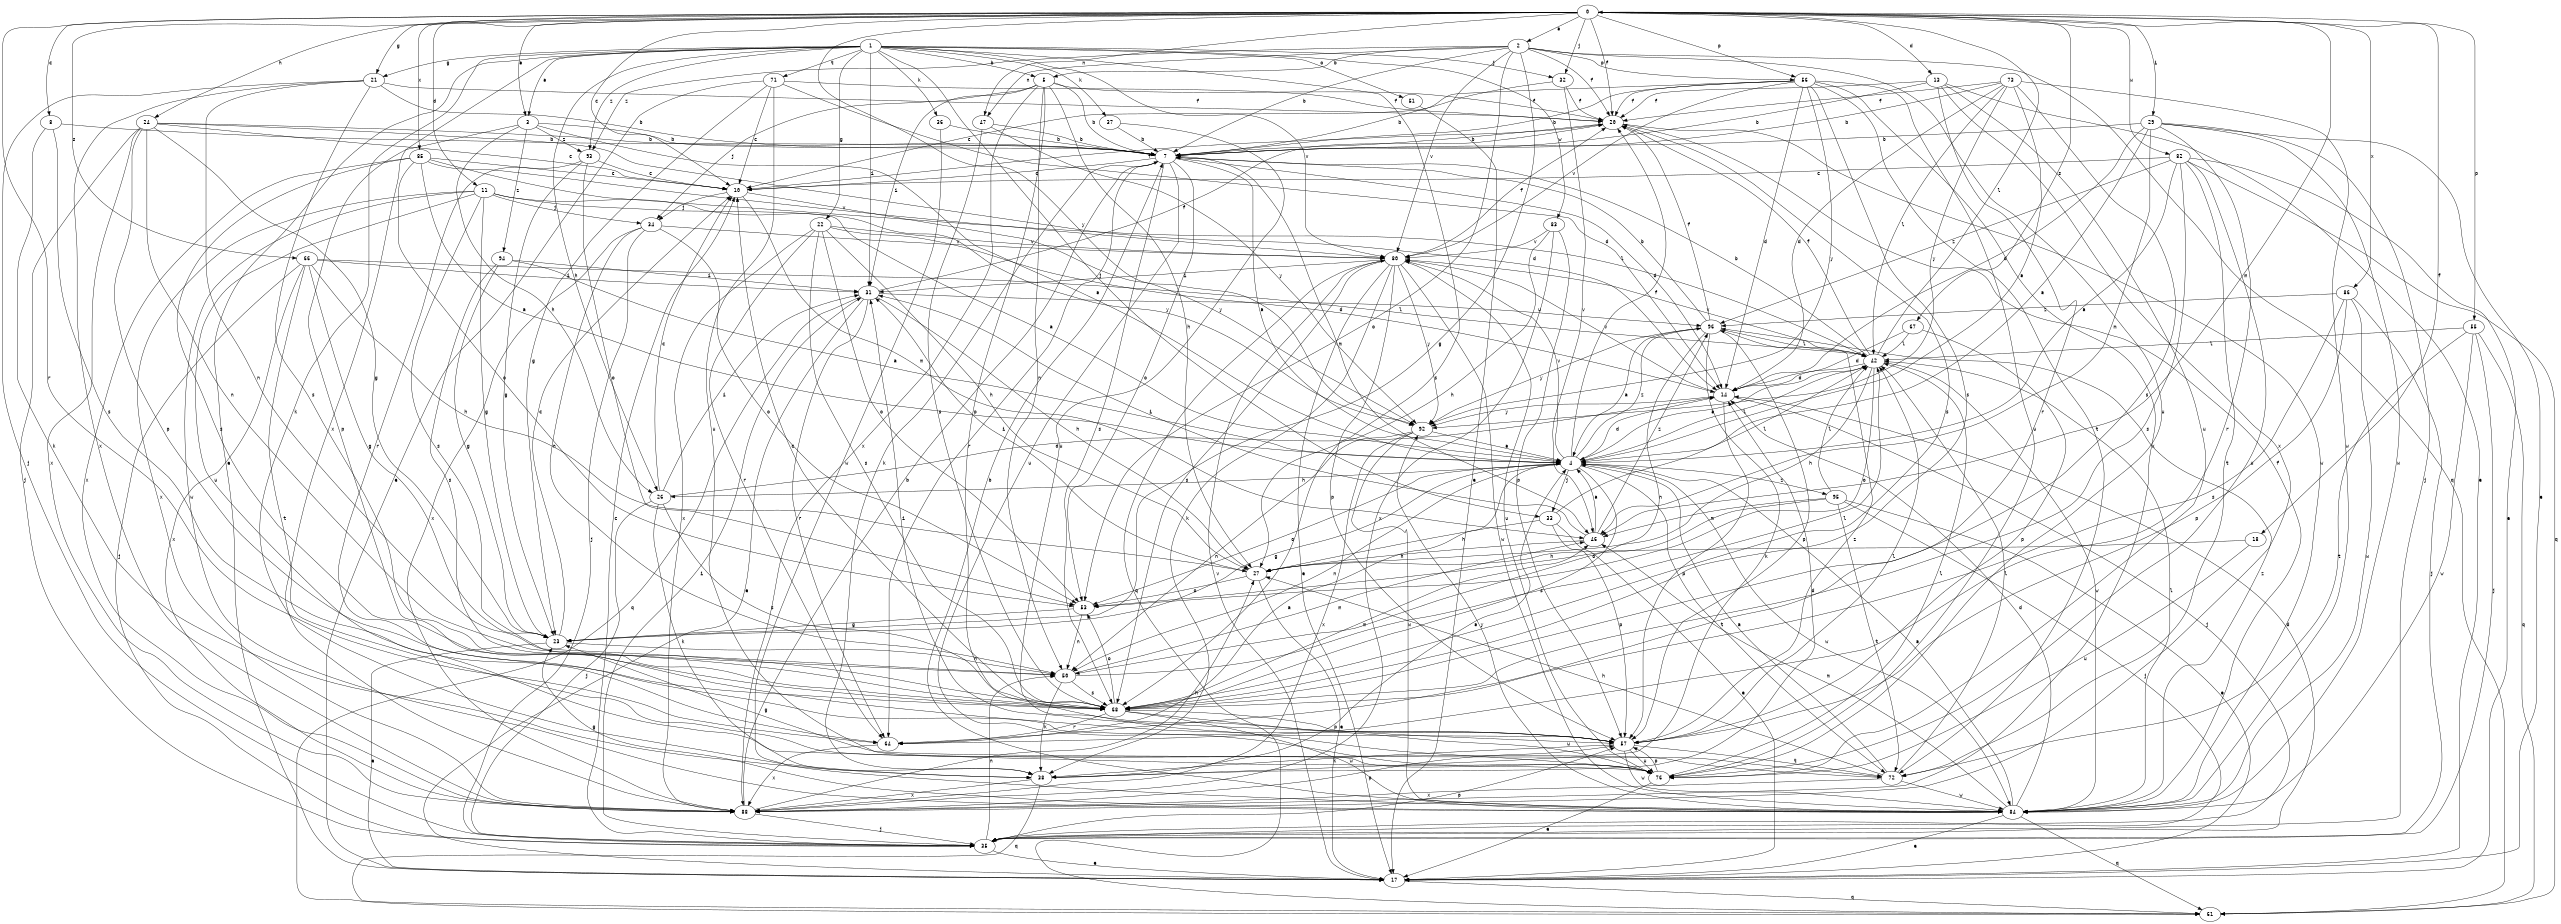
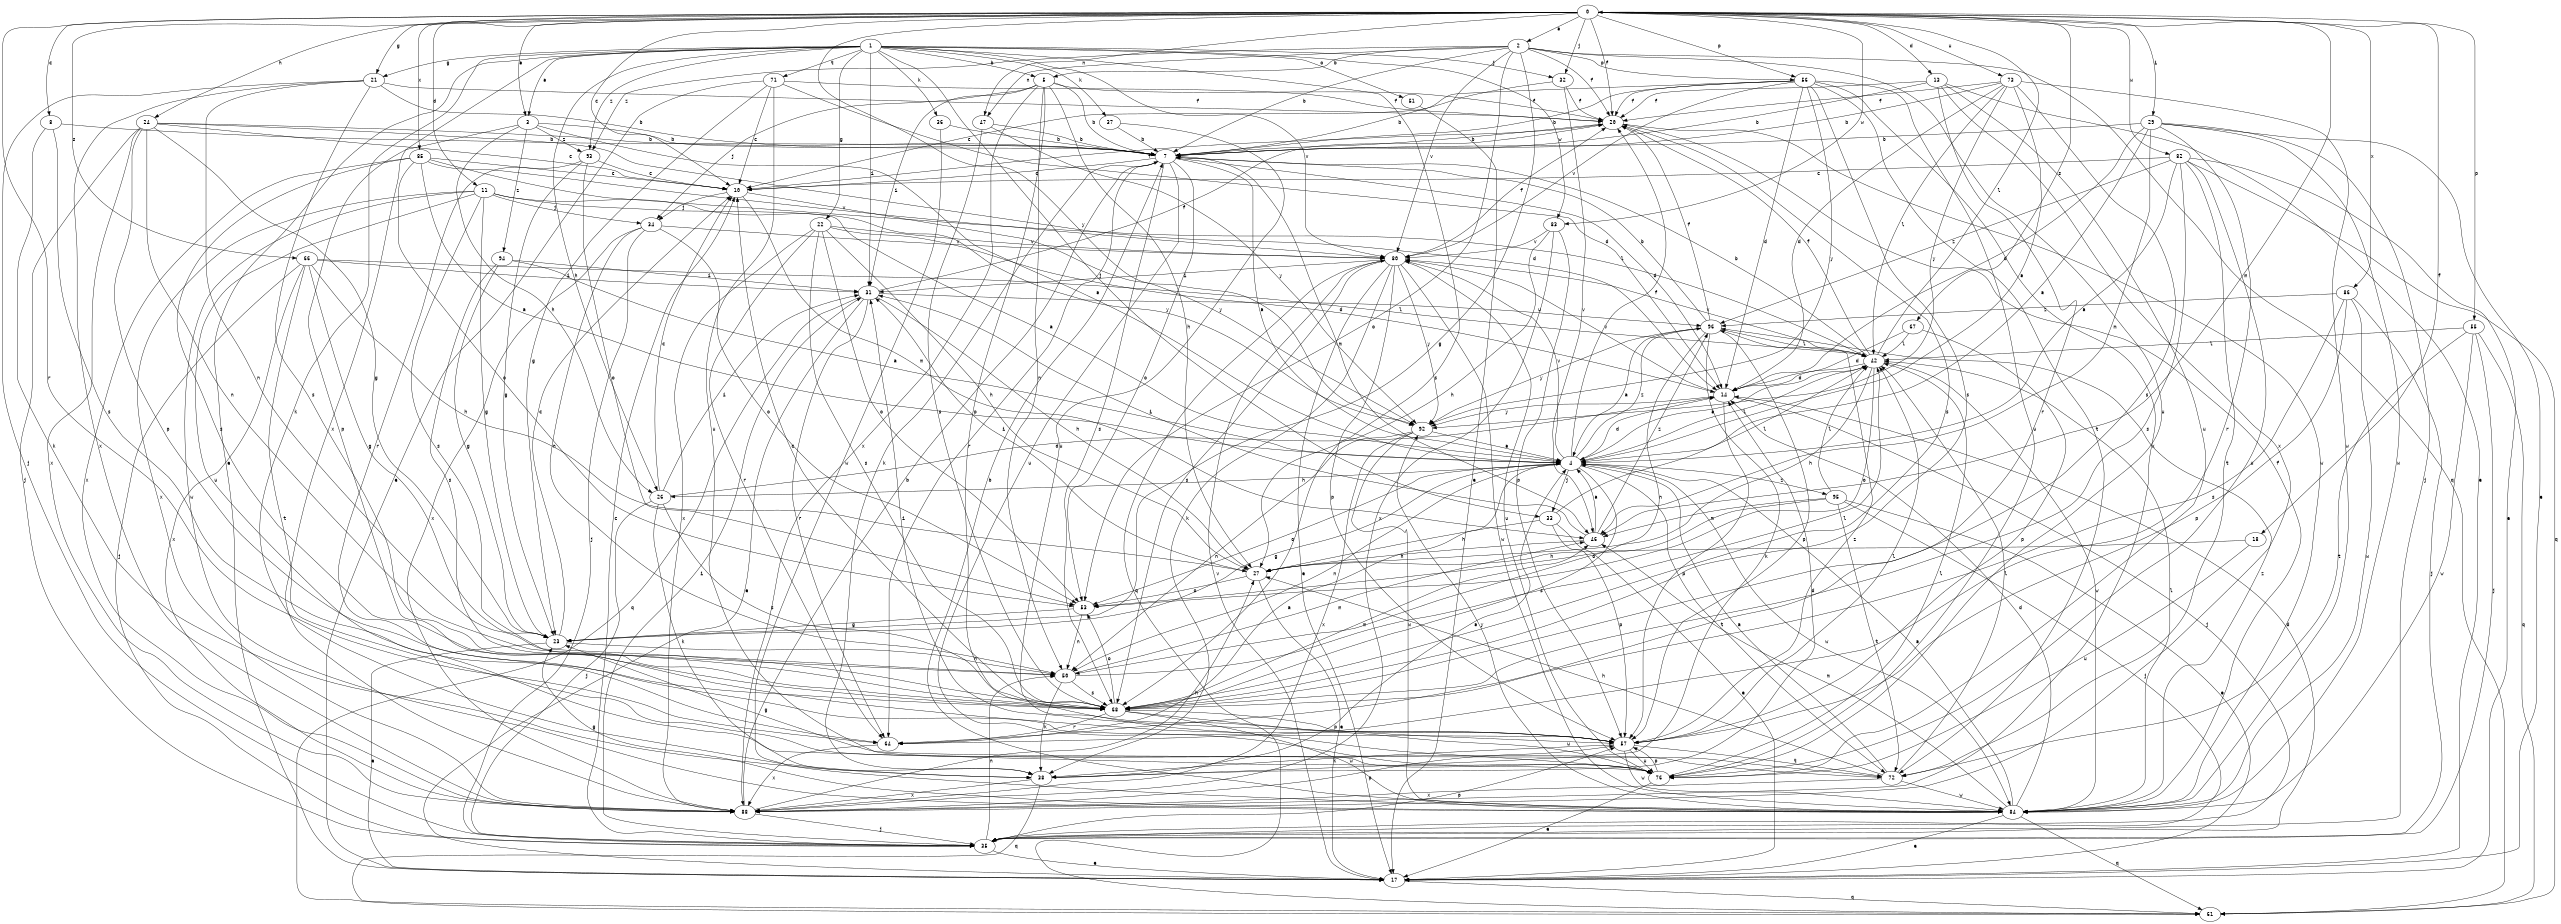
edge "0" -> "73": added, label "u"
edge "0" -> "83": added, label "w"
